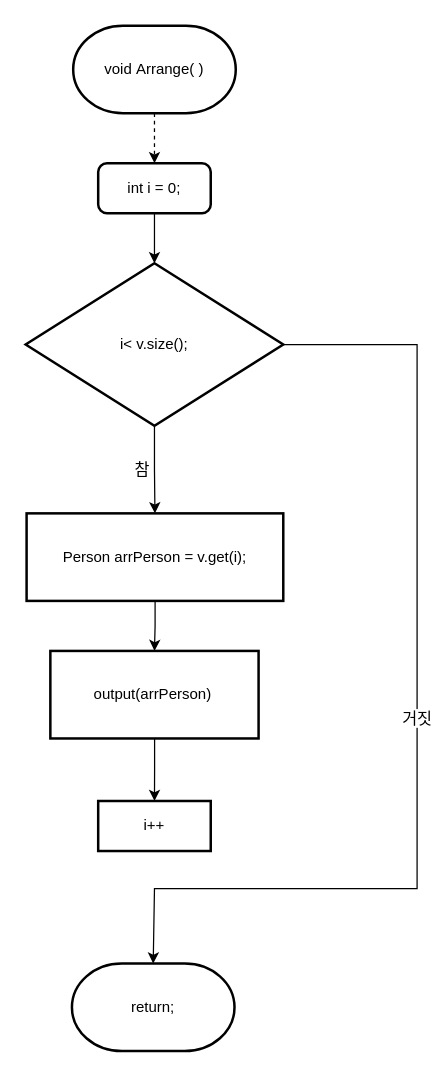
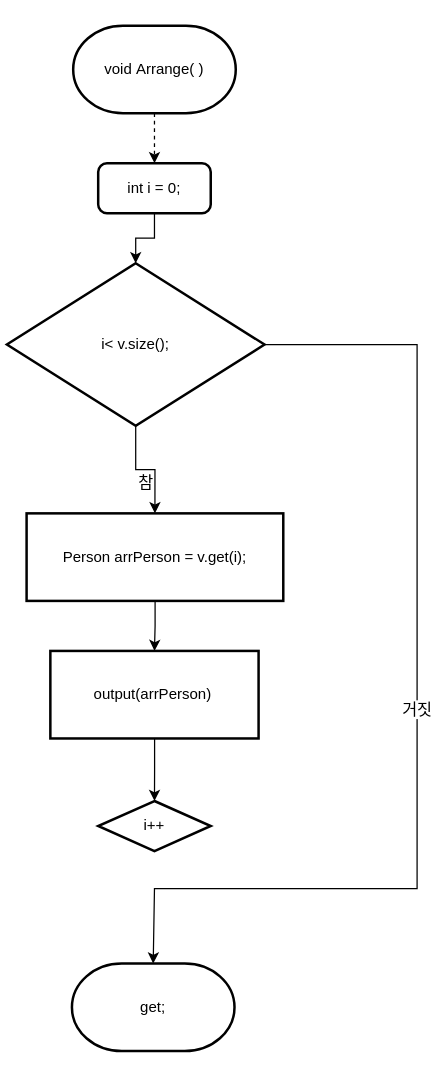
node "i< v.size();": moved (154, 344) -> (136, 344)
node "i++": shape rounded rectangle -> diamond
node "return;": label "return;" -> "get;"
